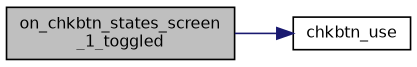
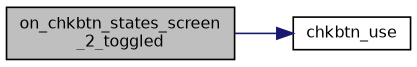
node "on_chkbtn_states_screen _1_toggled": label "on_chkbtn_states_screen _1_toggled" -> "on_chkbtn_states_screen _2_toggled"
